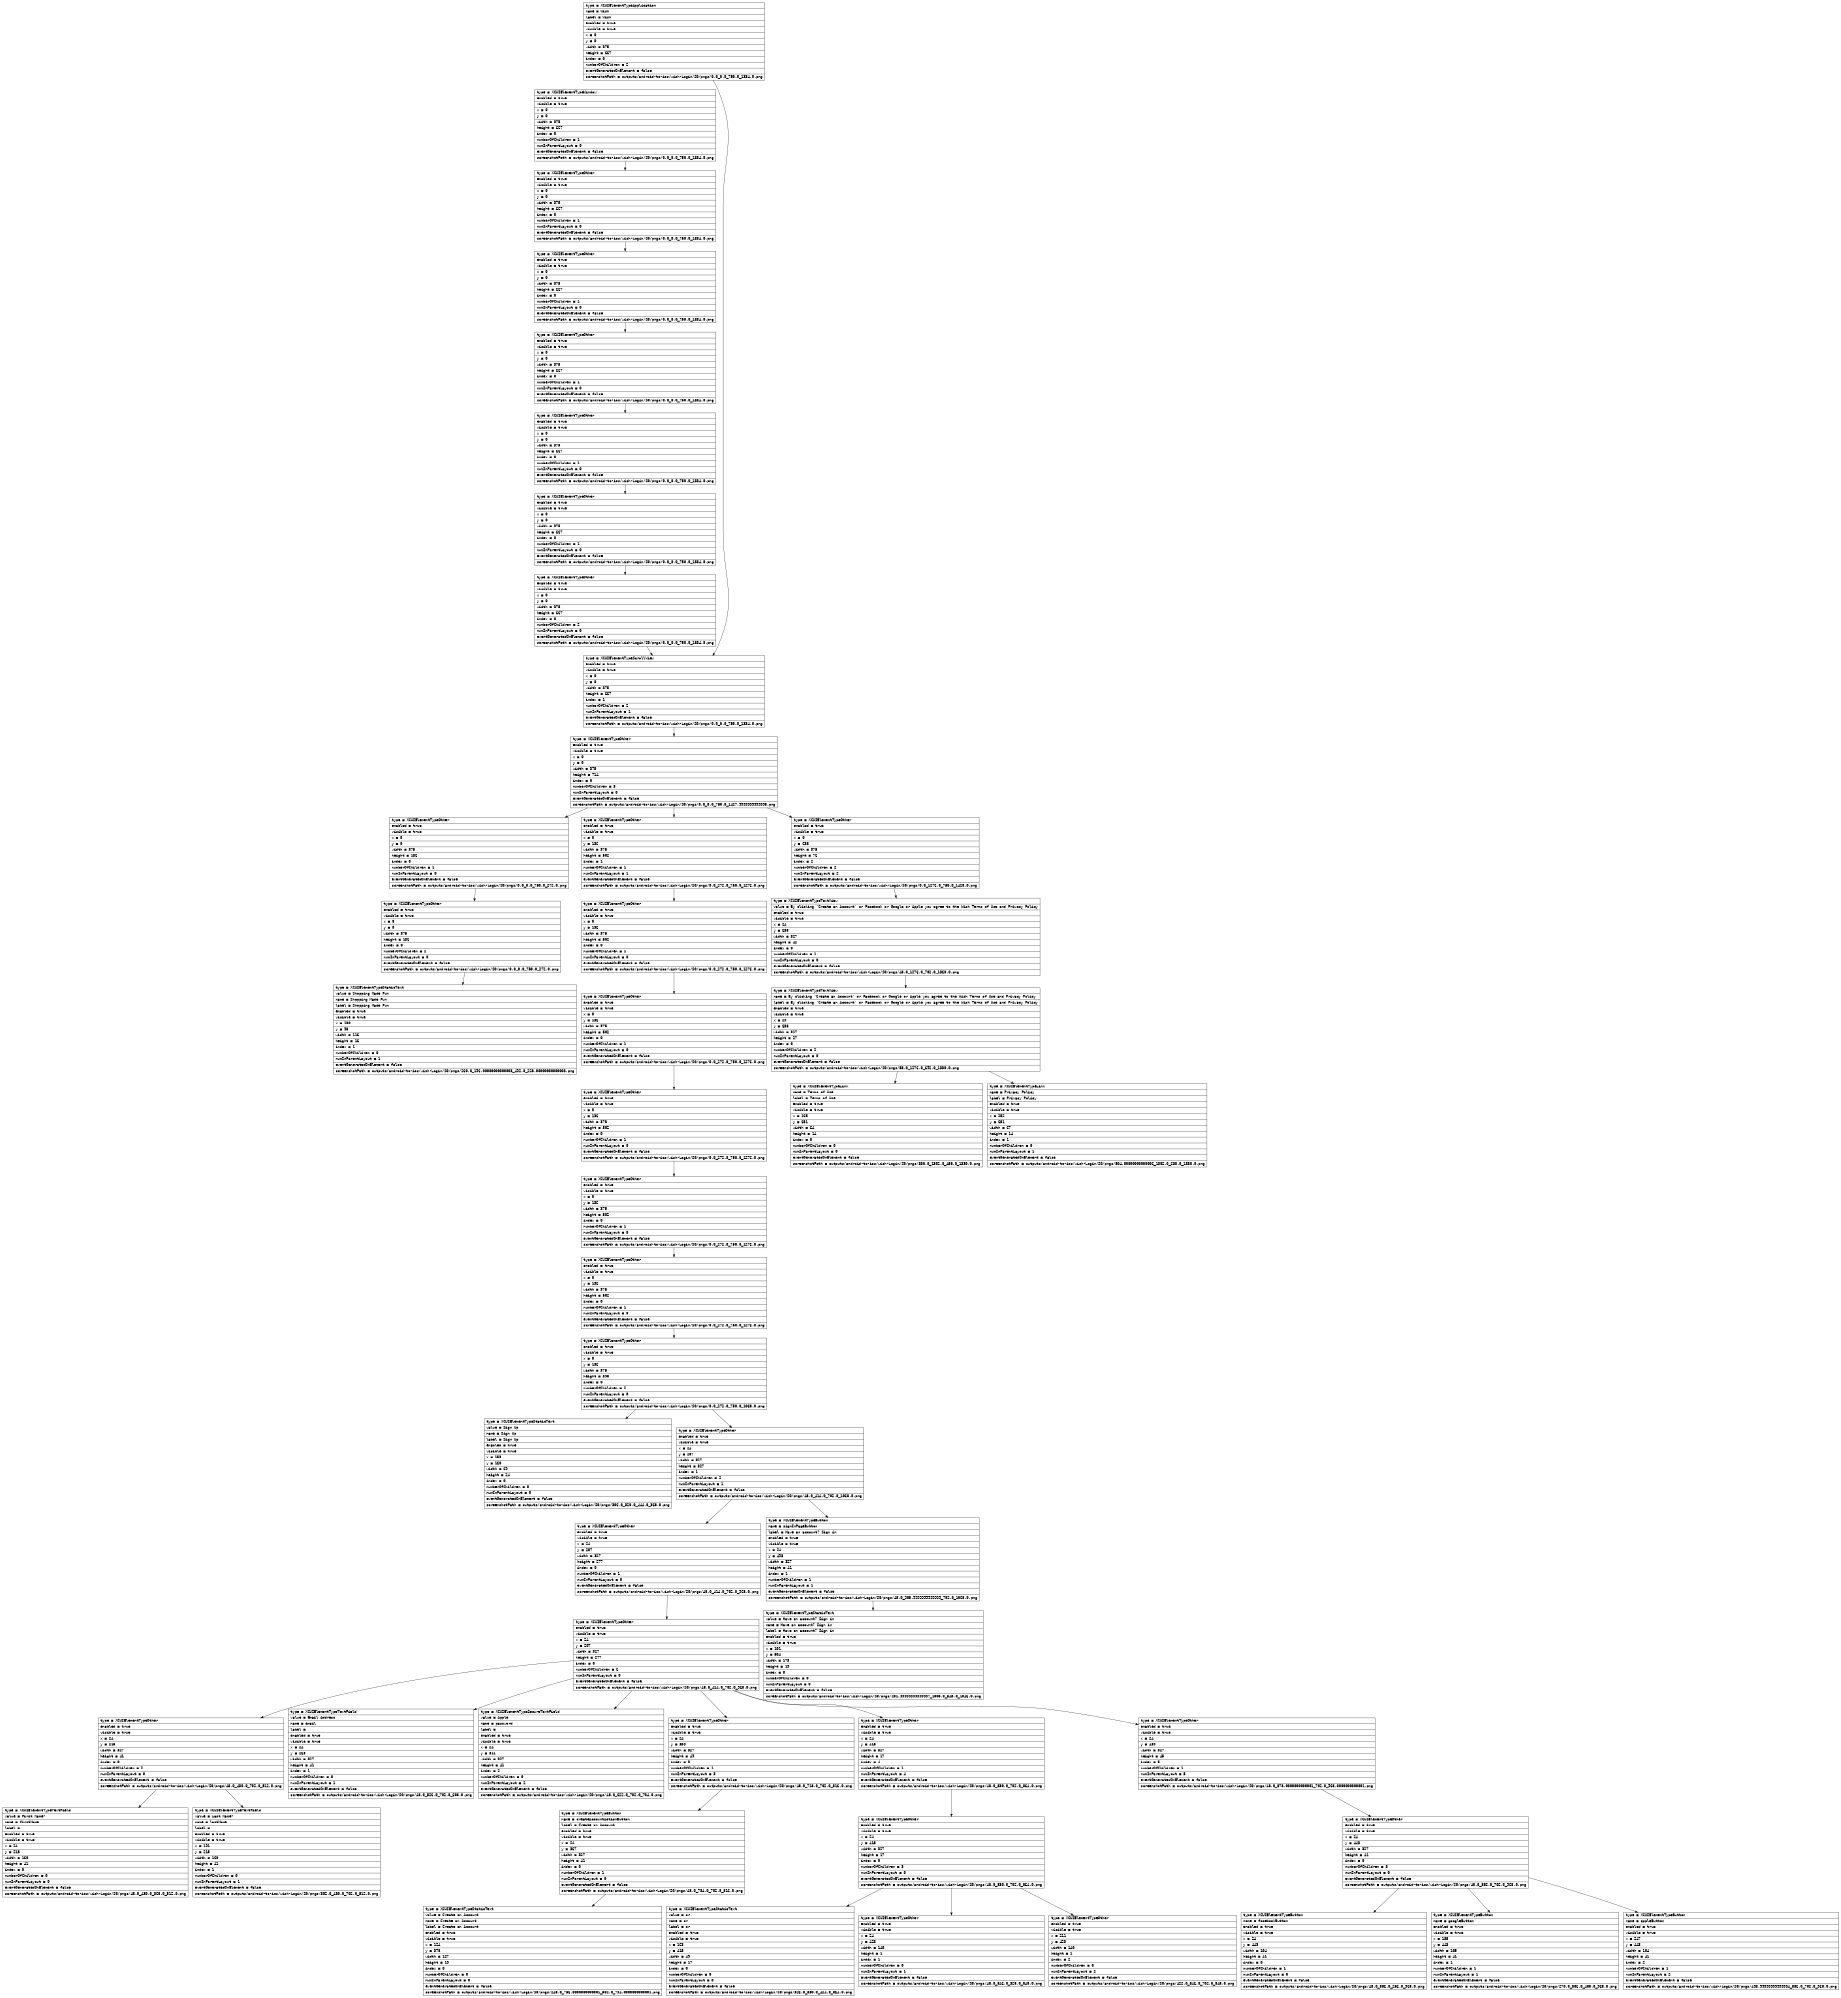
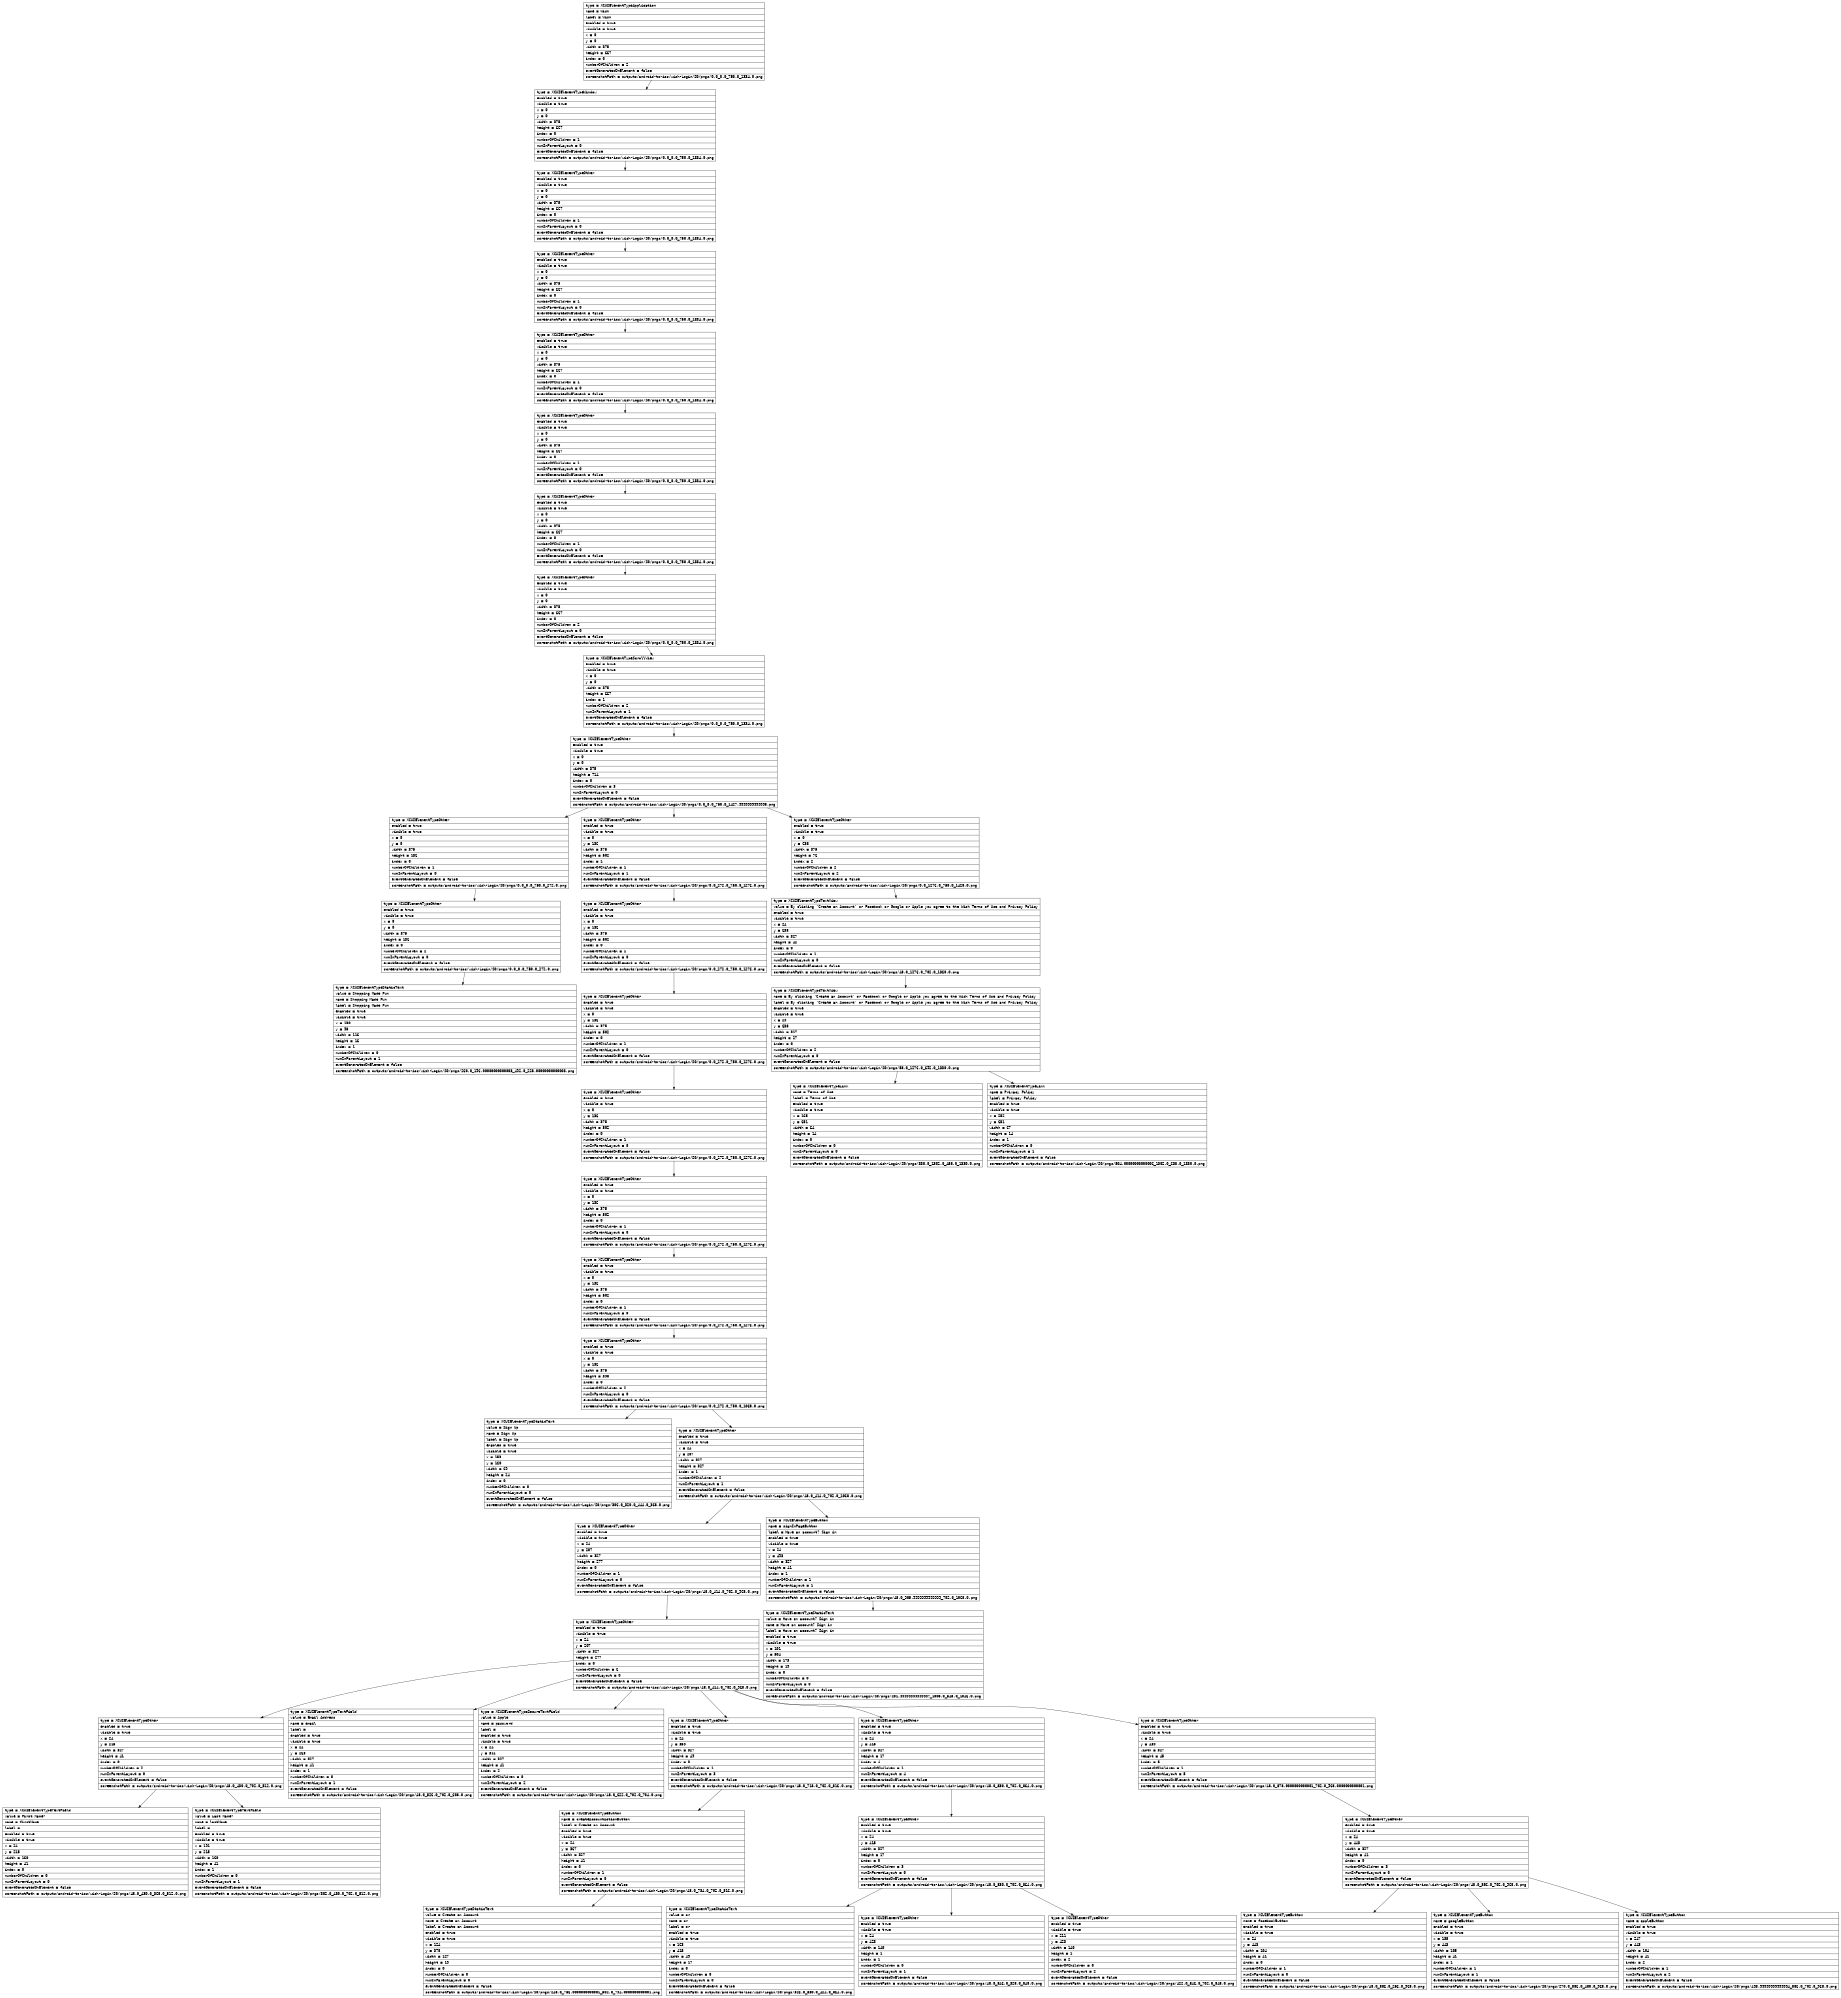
edge "type = XCUIElementTypeApplication" -> "type = XCUIElementTypeScrollView": now "type = XCUIElementTypeApplication" -> "type = XCUIElementTypeWindow"
